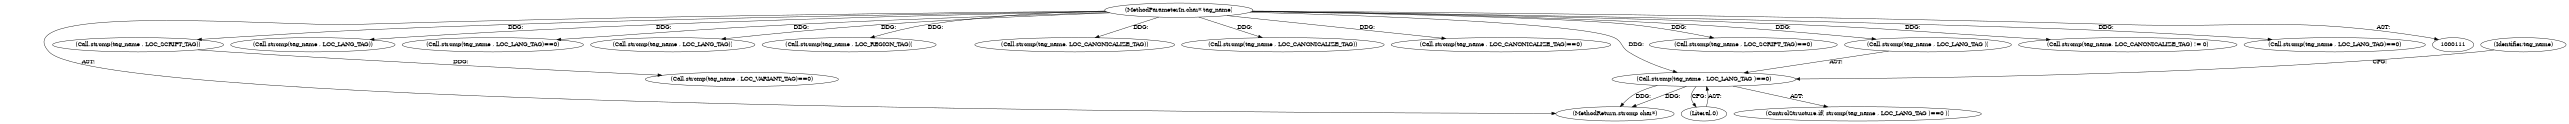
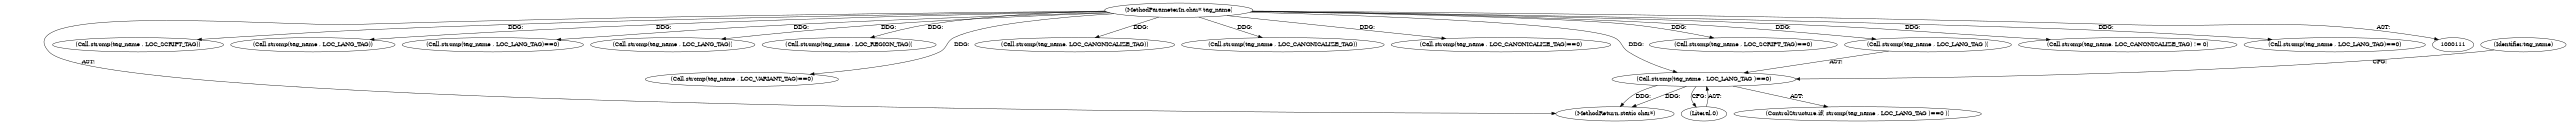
edge "(Call,strcmp(tag_name , LOC_SCRIPT_TAG))" -> "(Call,strcmp(tag_name , LOC_VARIANT_TAG)==0)": now "(MethodParameterIn,char* tag_name)" -> "(Call,strcmp(tag_name , LOC_VARIANT_TAG)==0)"
node "(MethodReturn,strcmp char*)": label "(MethodReturn,strcmp char*)" -> "(MethodReturn,static char*)"
